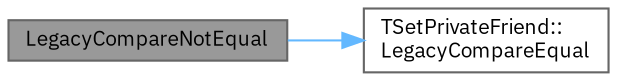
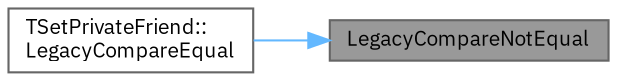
edge "LegacyCompareNotEqual" -> "TSetPrivateFriend:: LegacyCompareEqual": reversed
